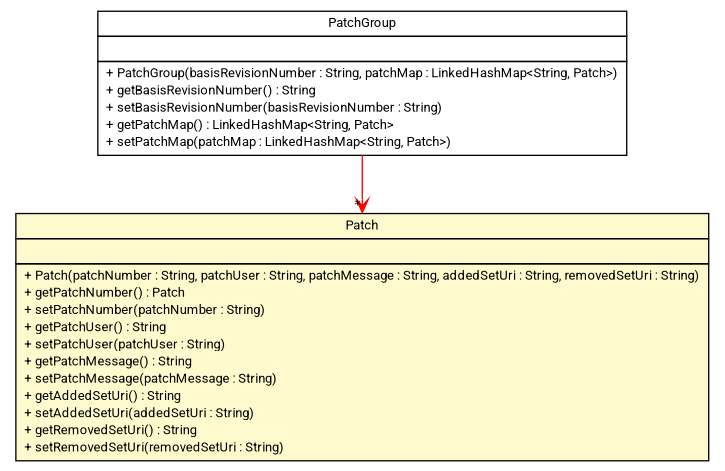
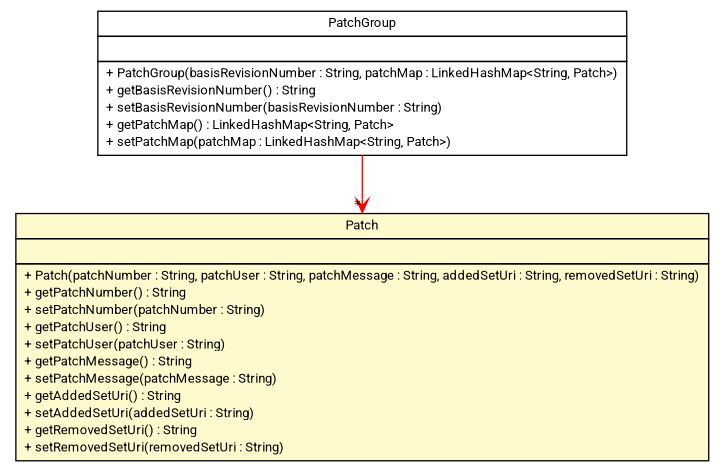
node "Patch": text "+ getPatchNumber() : Patch" -> "+ getPatchNumber() : String"
